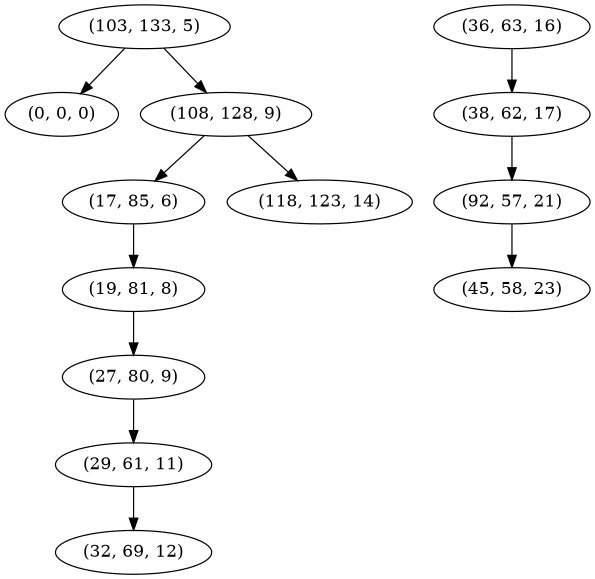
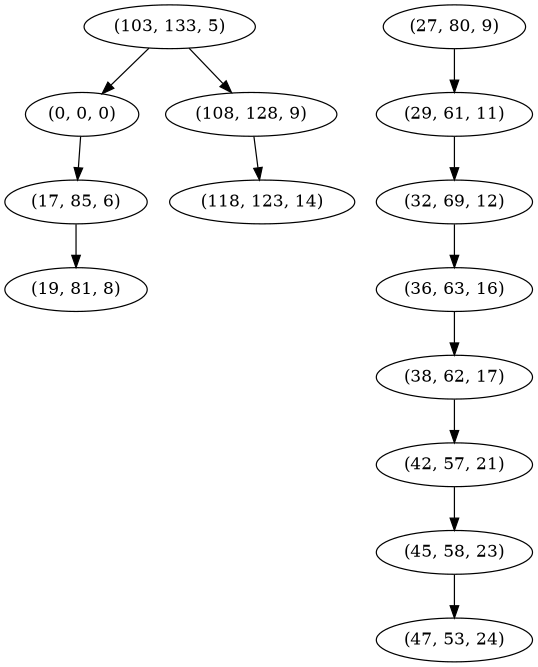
edge "(108, 128, 9)" -> "(17, 85, 6)": now "(0, 0, 0)" -> "(17, 85, 6)"
node "(92, 57, 21)": label "(92, 57, 21)" -> "(42, 57, 21)"
edge "(32, 69, 12)" -> "(36, 63, 16)": added
edge "(19, 81, 8)" -> "(27, 80, 9)": removed
node "(47, 53, 24)": added
